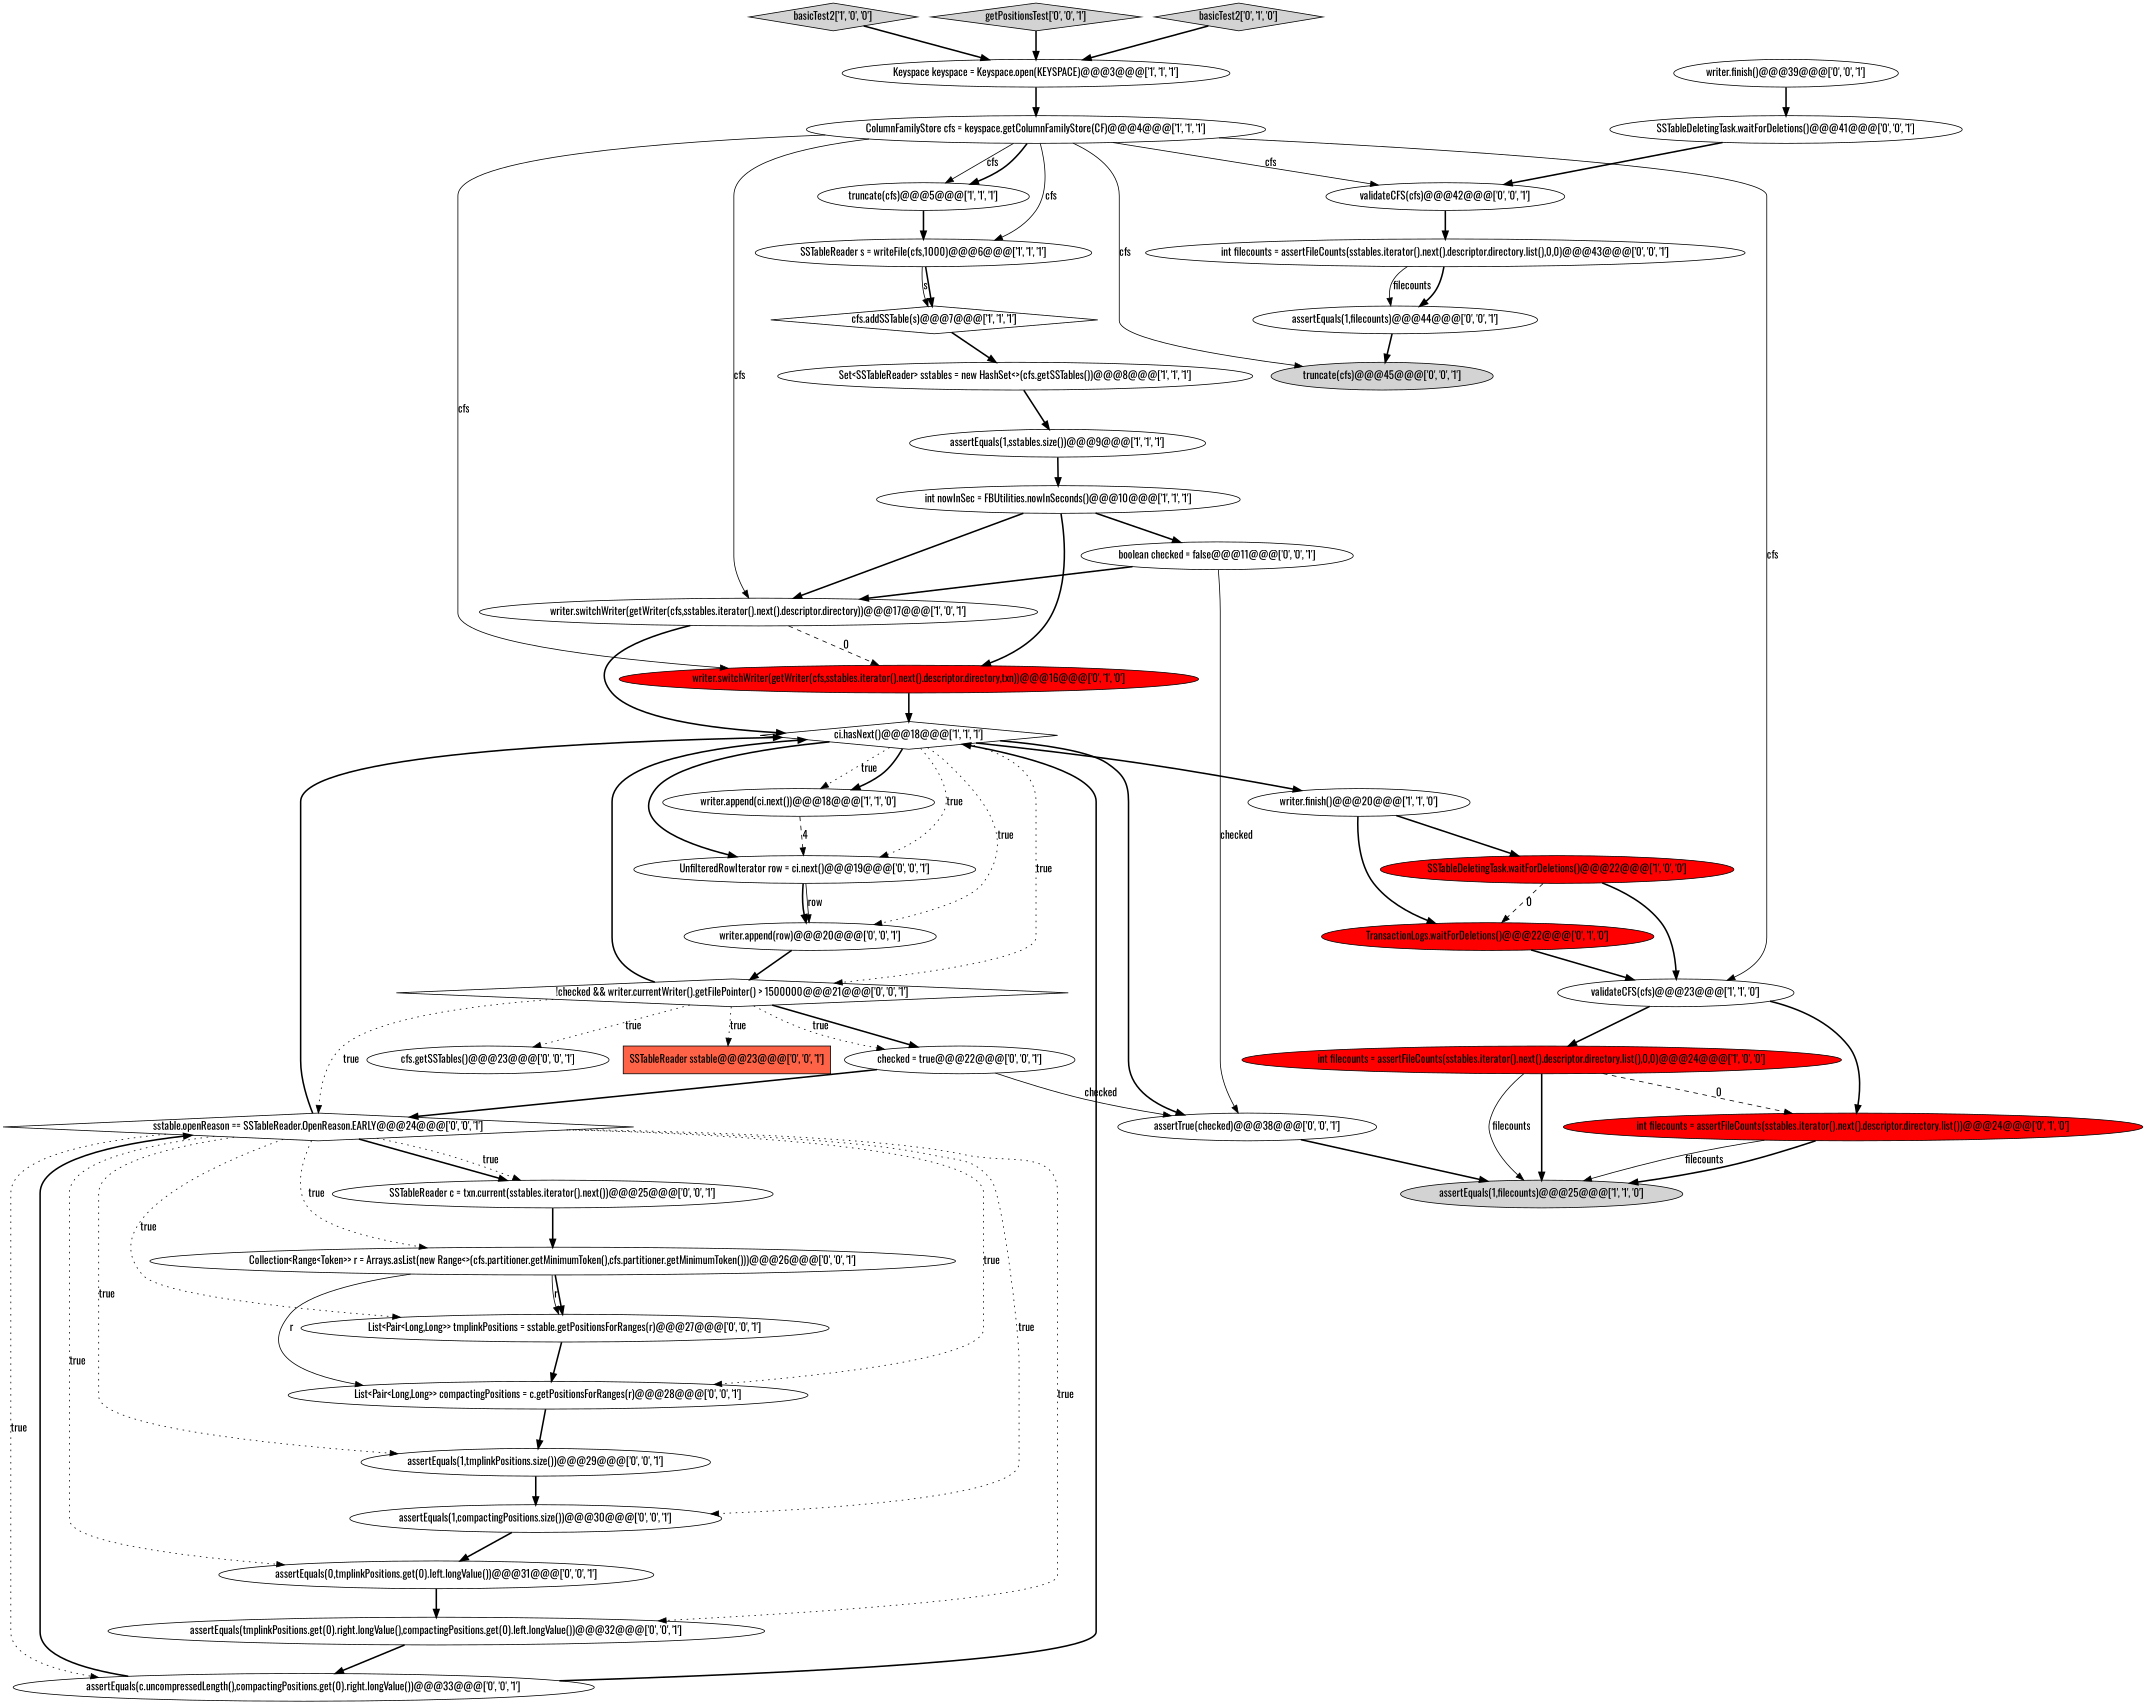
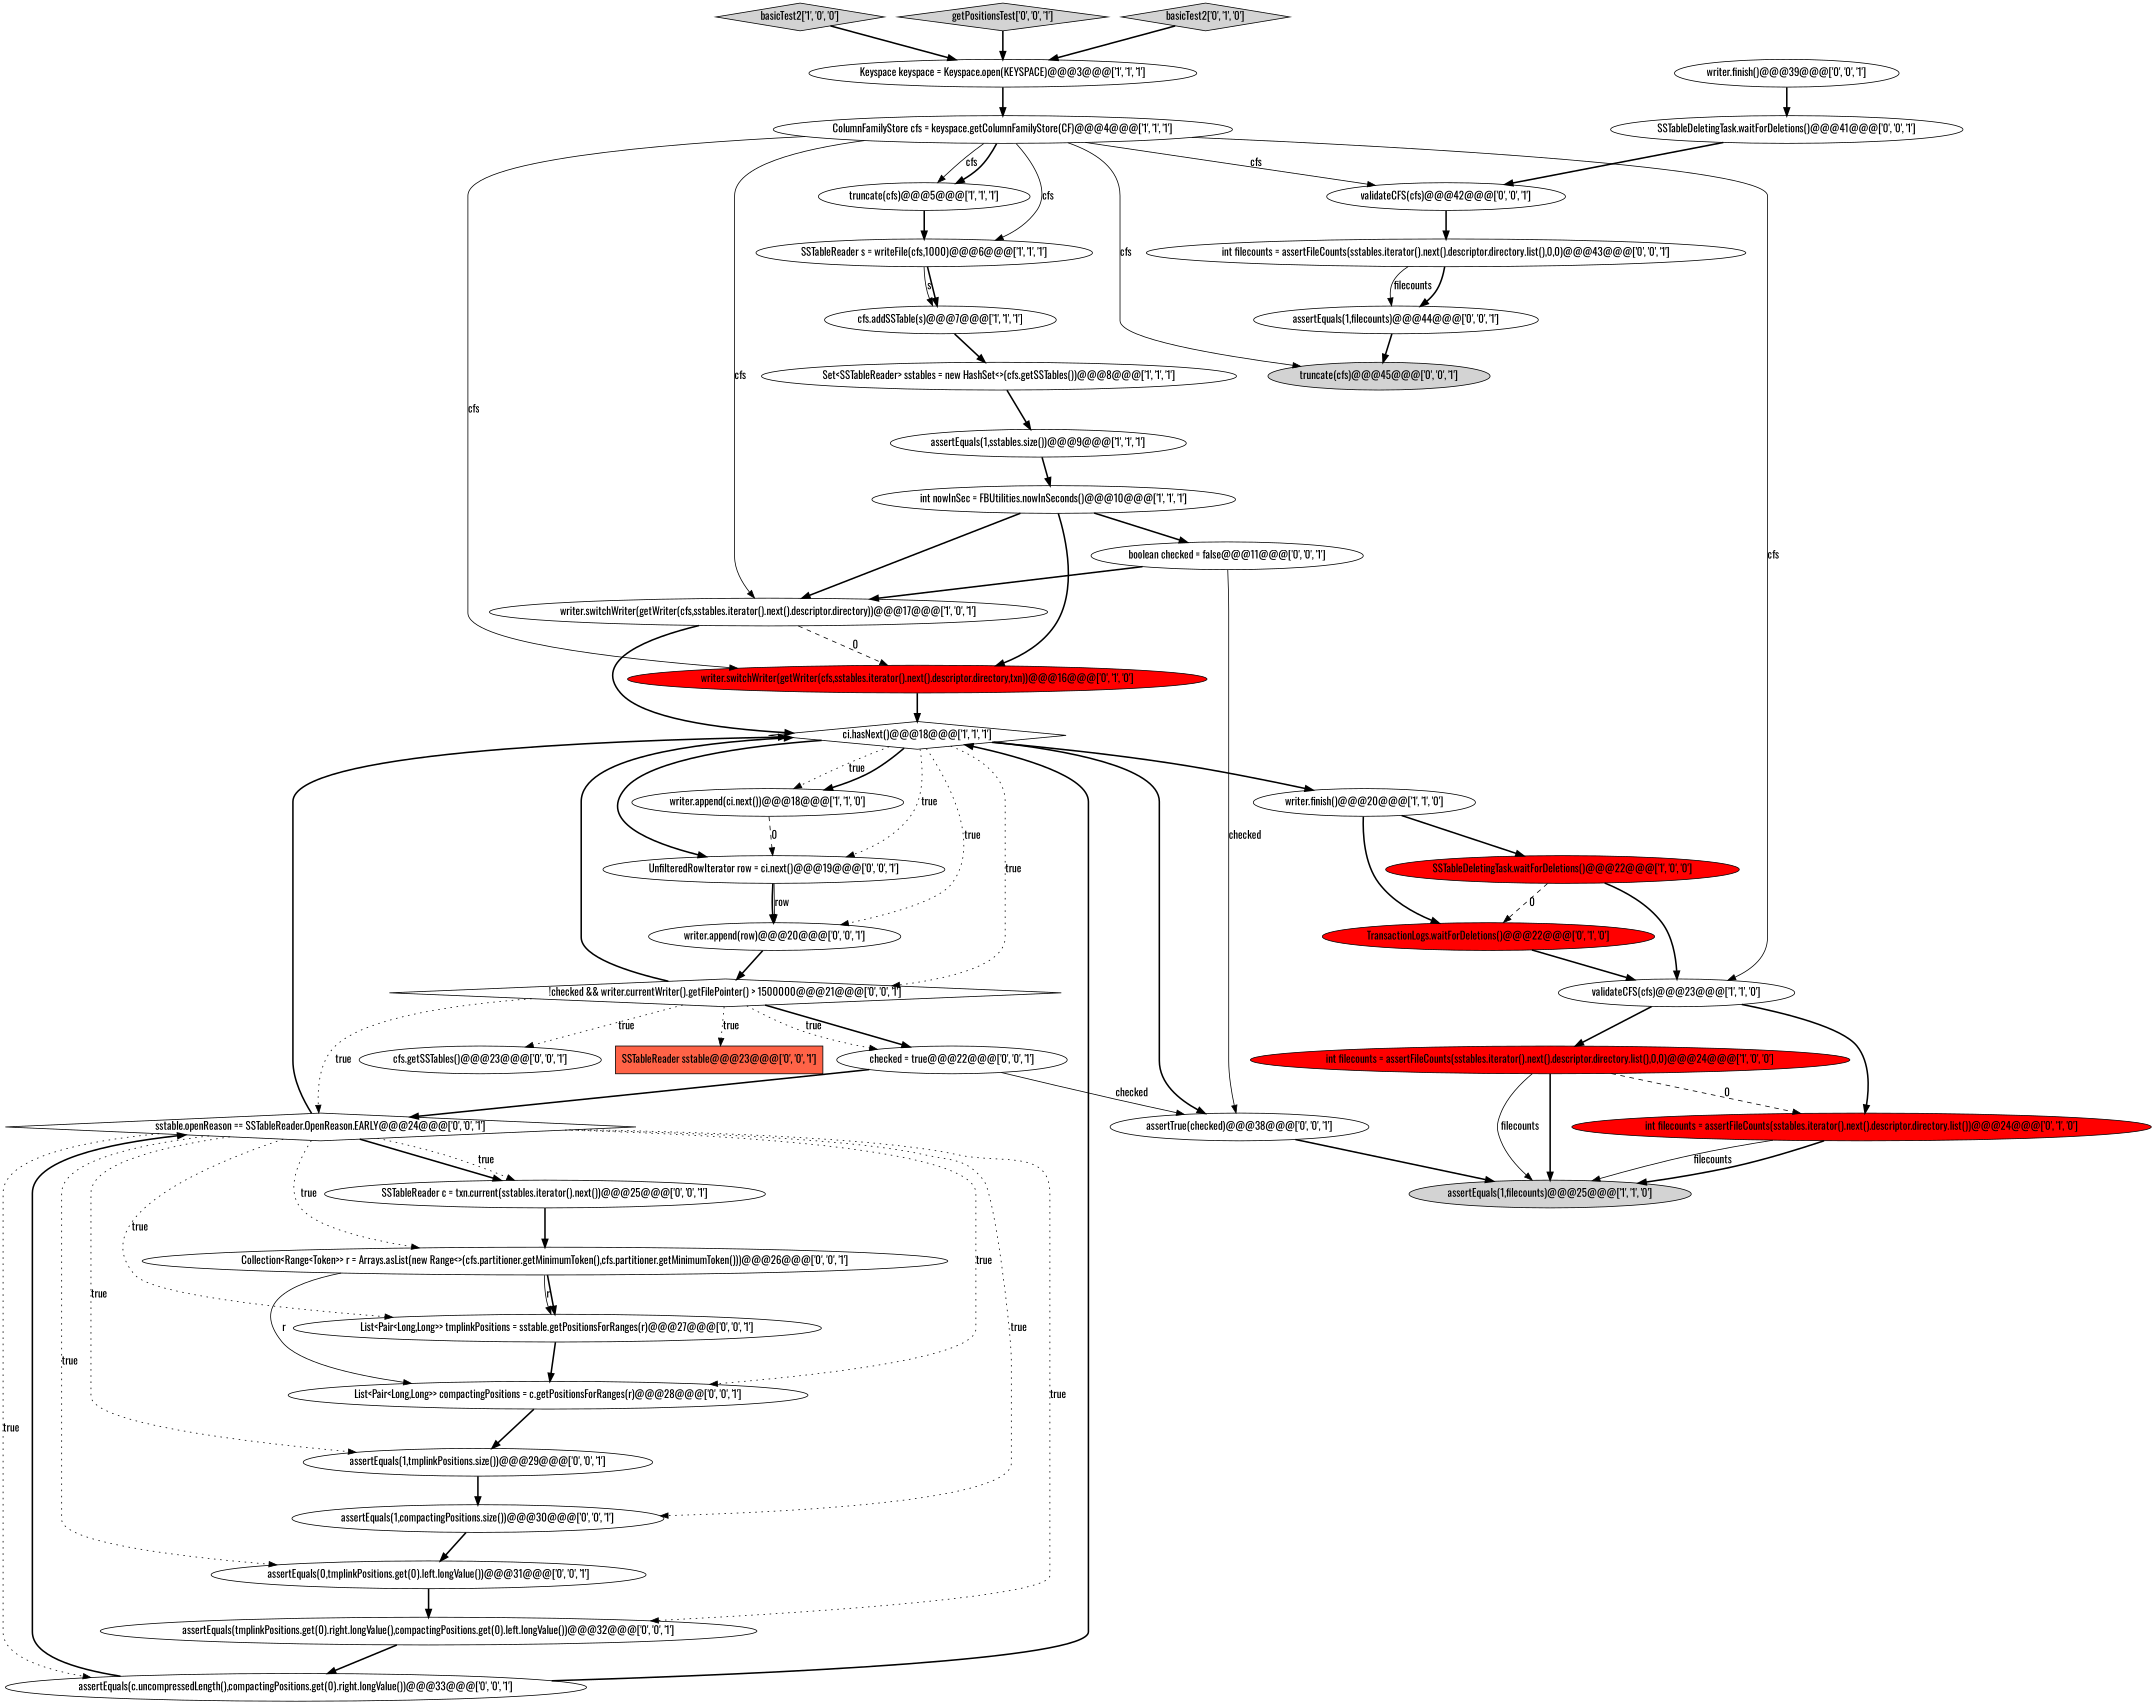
node "cfs.addSSTable(s)@@@7@@@['1', '1', '1']": shape diamond -> ellipse
edge "writer.append(ci.next())@@@18@@@['1', '1', '0']" -> "UnfilteredRowIterator row = ci.next()@@@19@@@['0', '0', '1']": label "4" -> "0"
